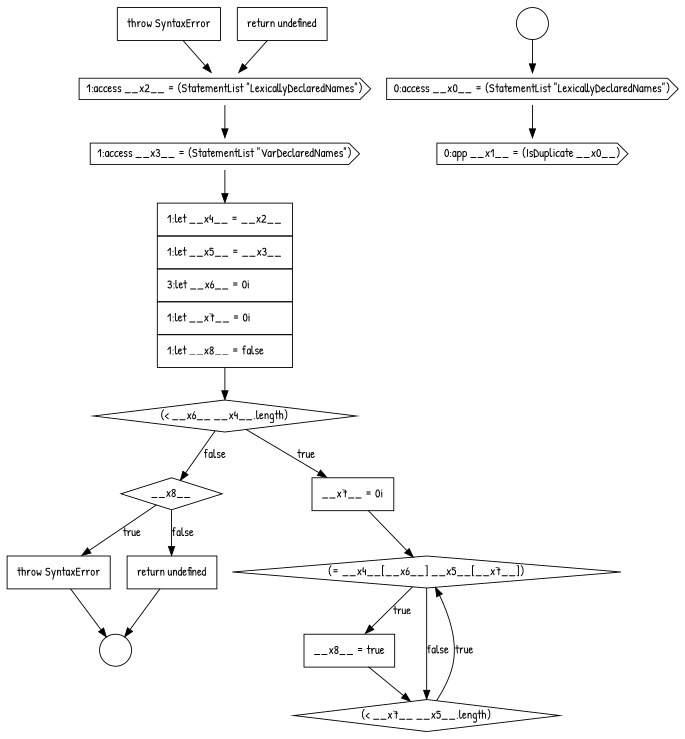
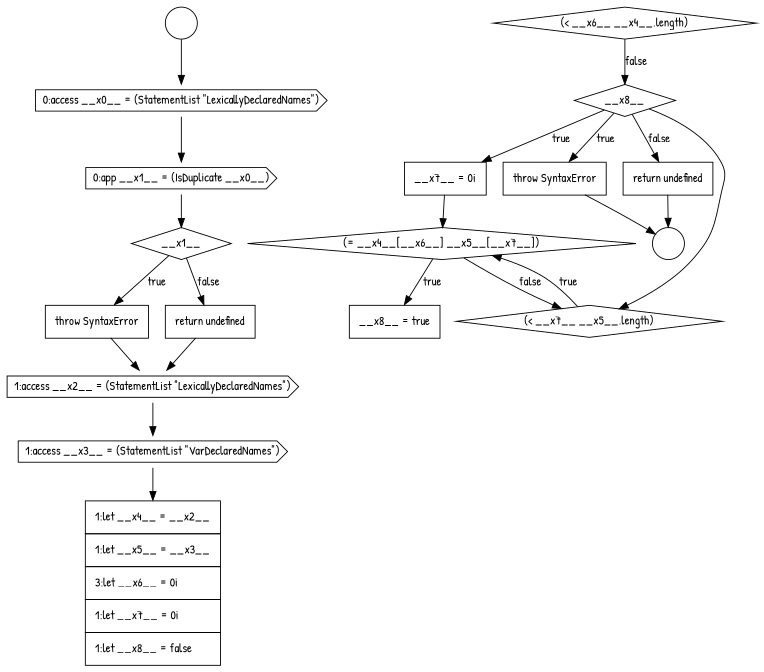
node "__x1__": added
edge "1:let __x4__ = __x2__" -> "(< __x6__ __x4__.length)": removed
edge "(< __x6__ __x4__.length)" -> "__x7__ = 0i": now "__x8__" -> "__x7__ = 0i"
edge "__x8__ = true" -> "(< __x7__ __x5__.length)": now "__x8__" -> "(< __x7__ __x5__.length)"
